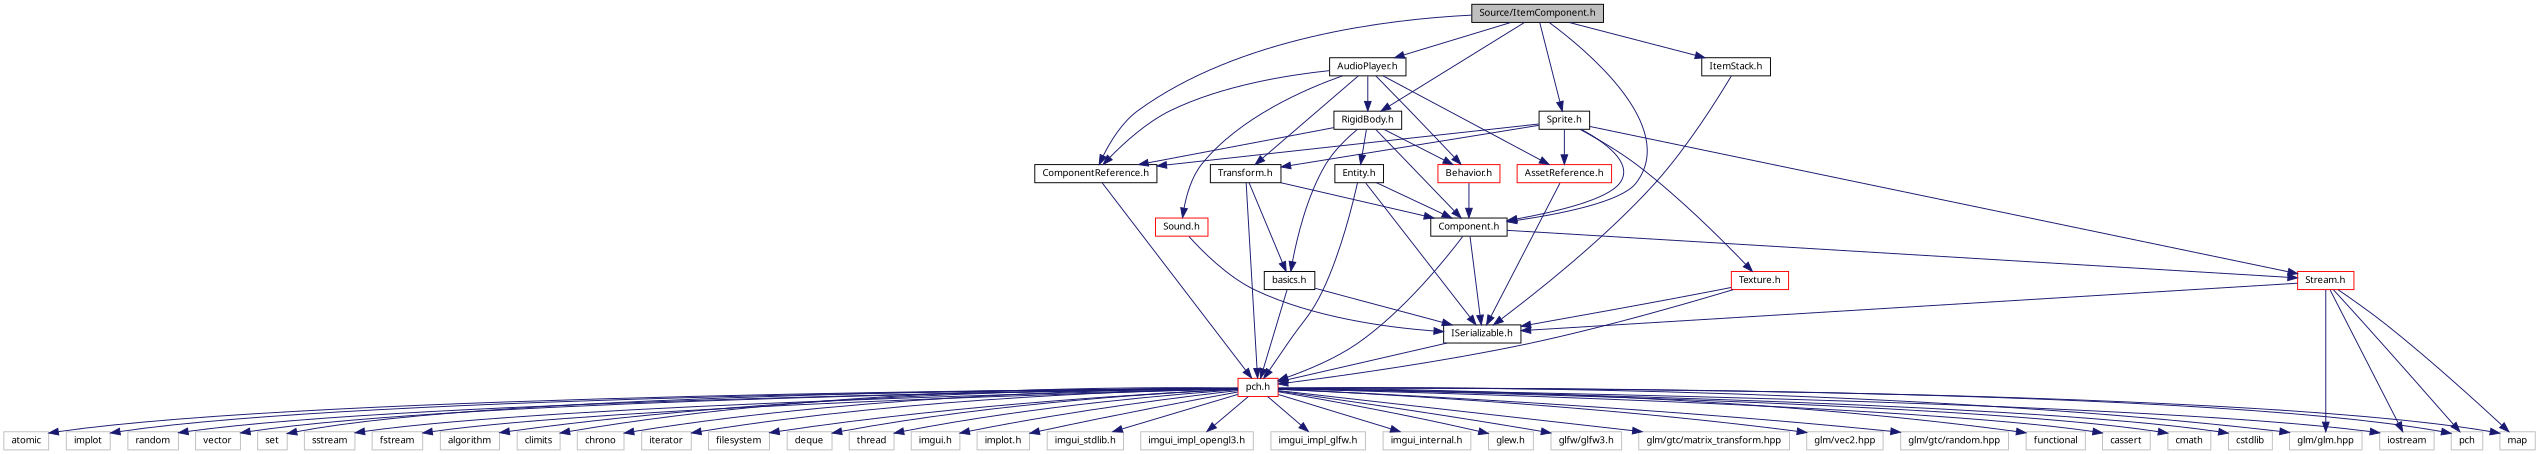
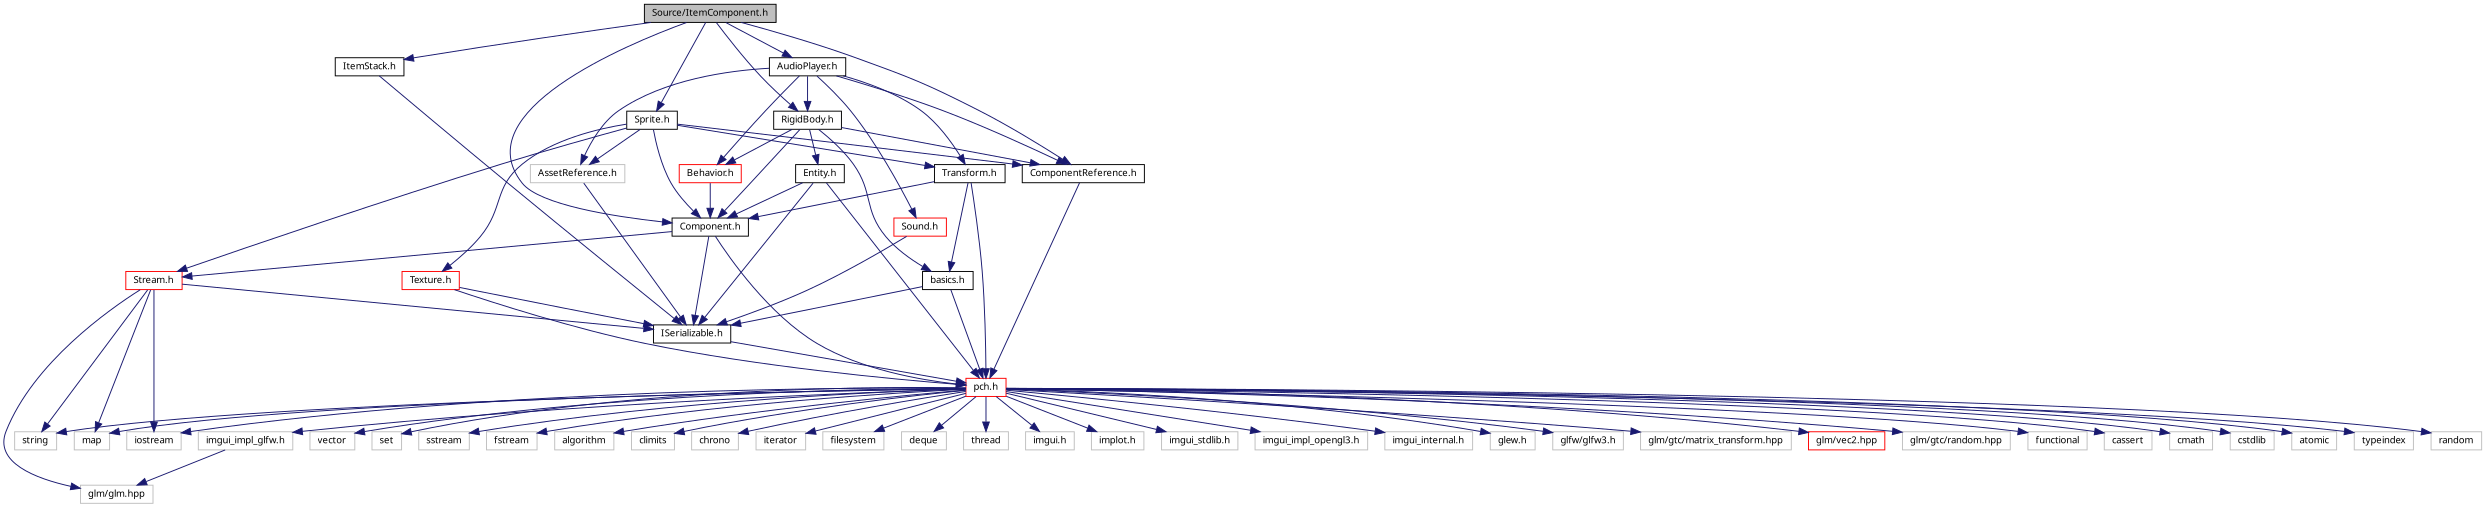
node "AssetReference.h": color red -> grey75
edge "pch.h" -> "glm/glm.hpp": now "imgui_impl_glfw.h" -> "glm/glm.hpp"
node "implot": label "implot" -> "typeindex"
node "glm/vec2.hpp": color grey75 -> red
node "pch": label "pch" -> "string"
